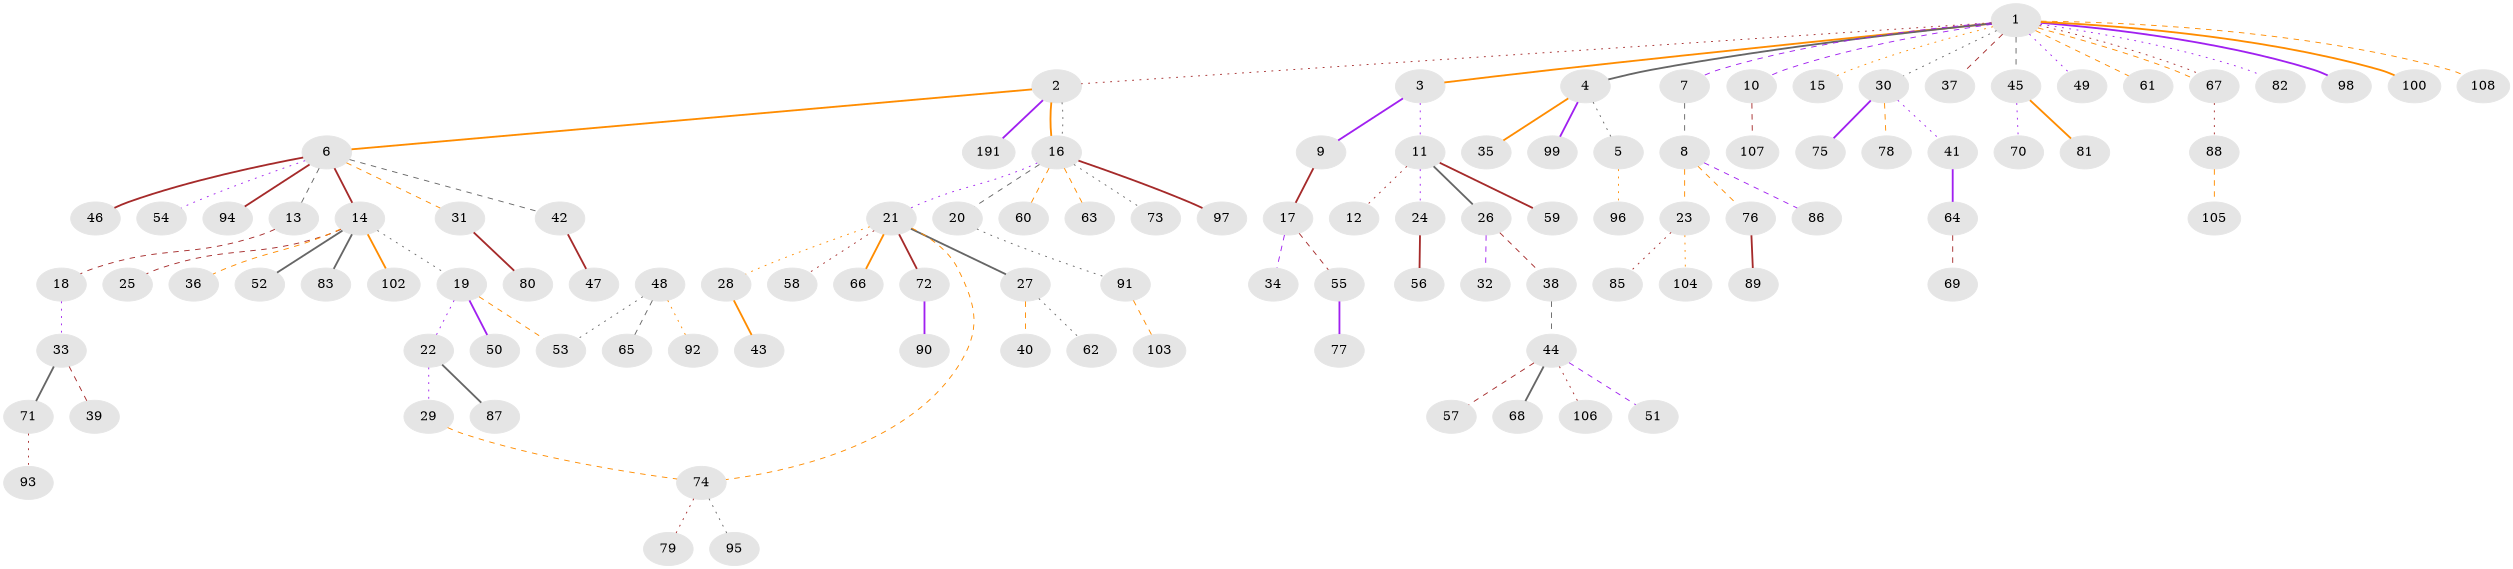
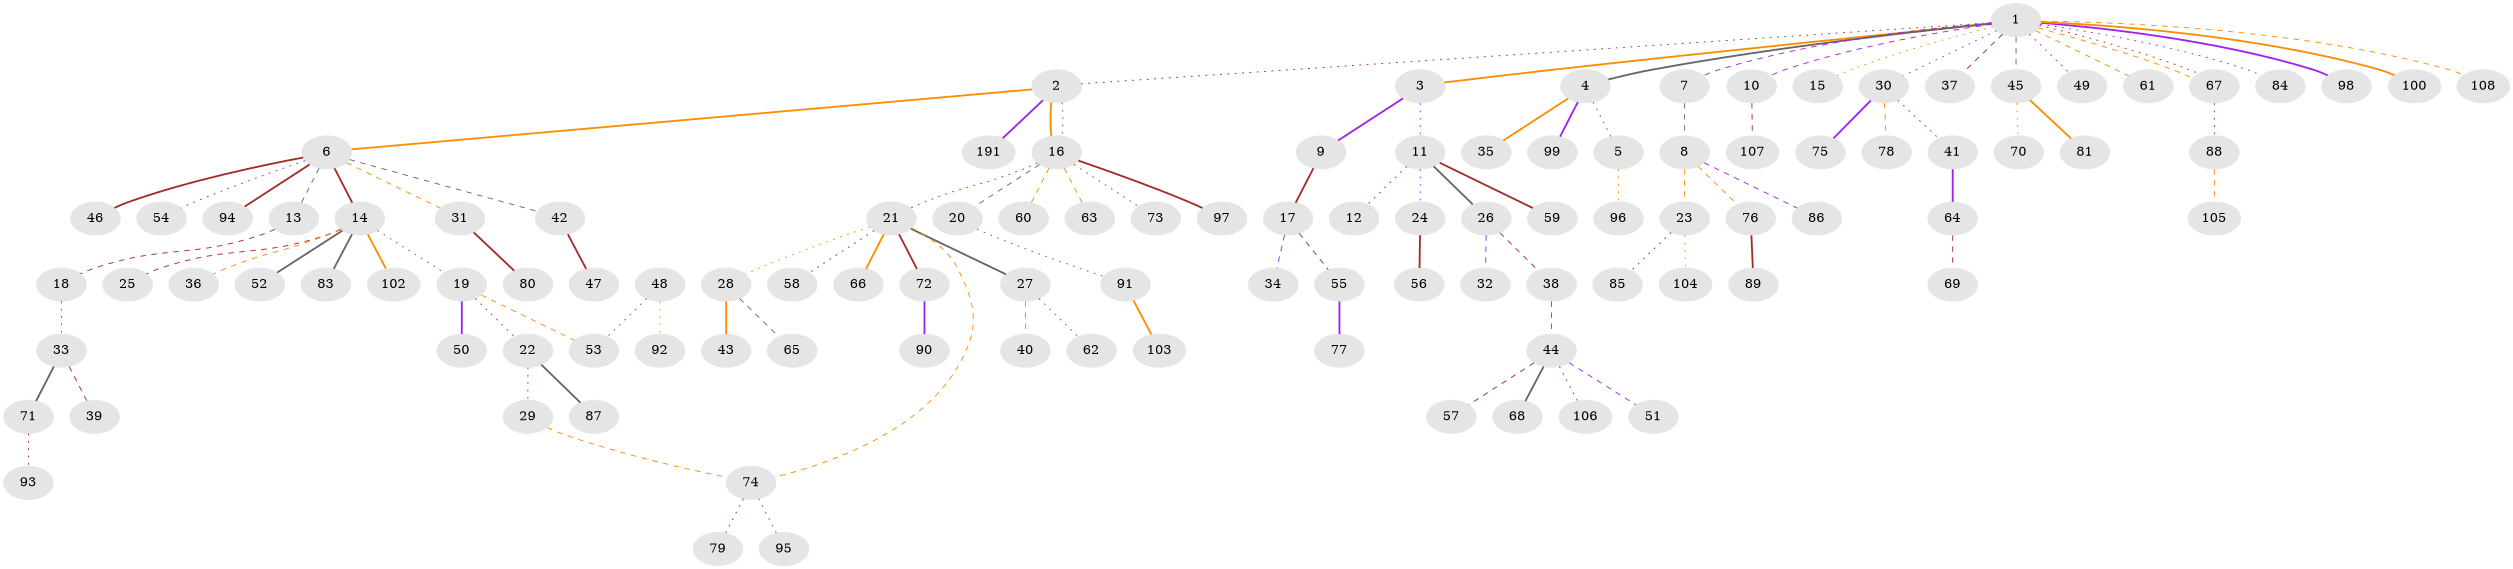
node "82": label "82" -> "84"
edge "45" -- "70": color purple -> darkorange
edge "91" -- "103": style dashed -> bold
edge "48" -- "65": now "28" -- "65"
